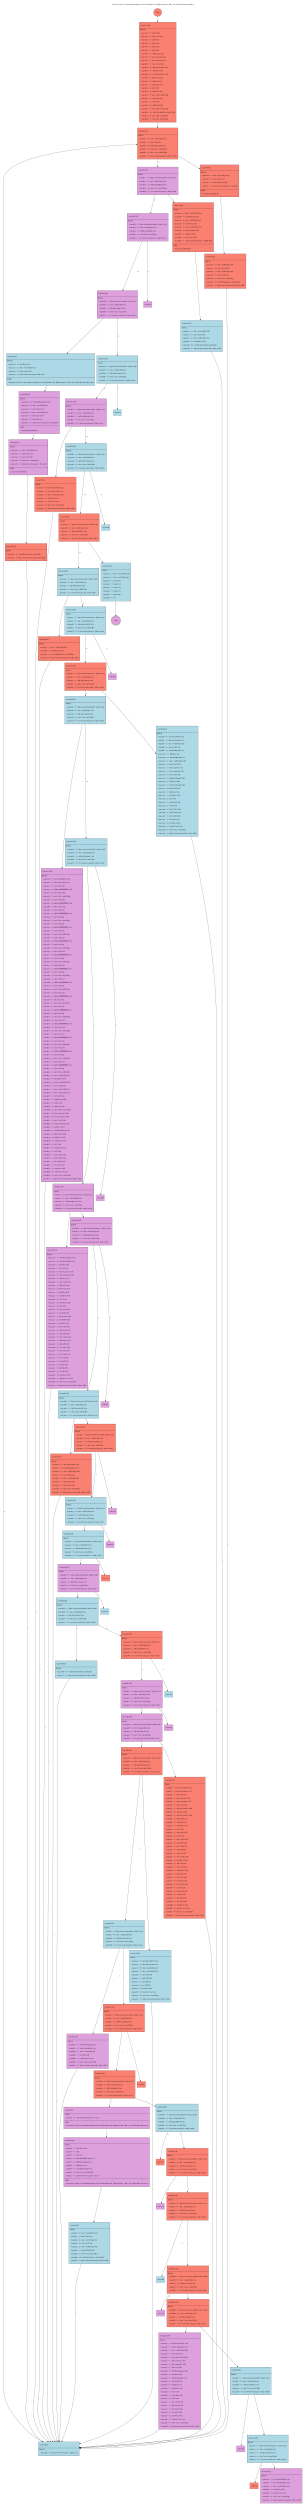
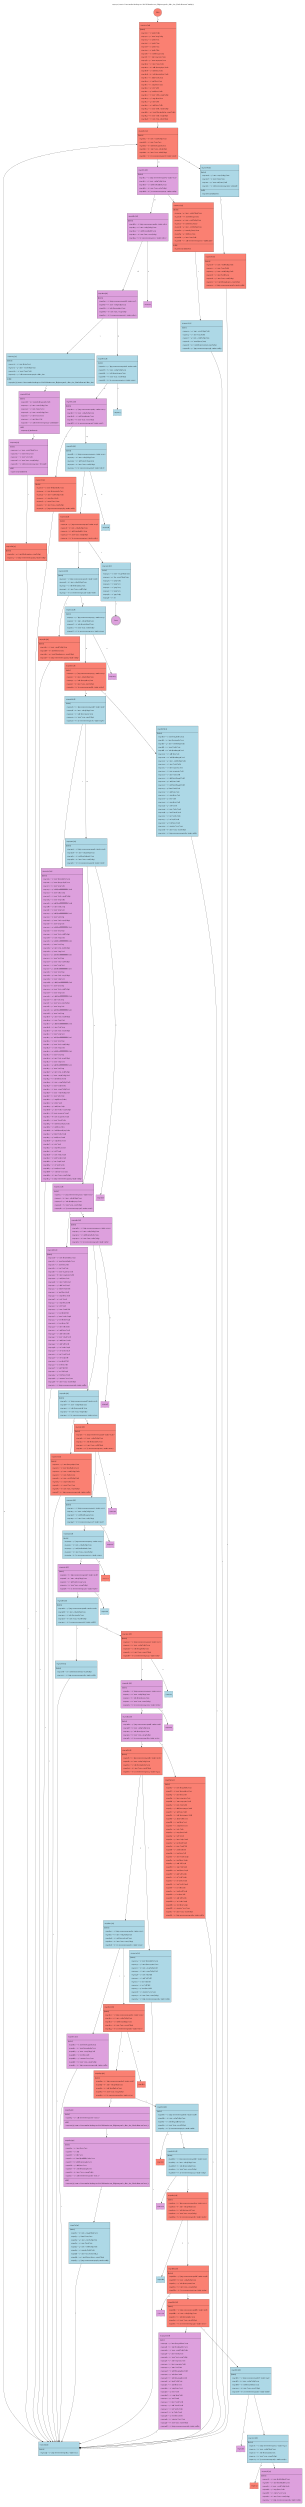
node "0x401e08 [19]": fillcolor salmon -> lightblue
node "0x401b82 [28]": fillcolor salmon -> lightblue
